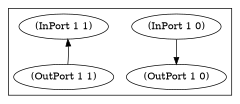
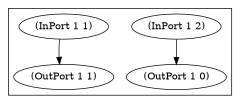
node "(InPort 1 0)": label "(InPort 1 0)" -> "(InPort 1 2)"
edge "(OutPort 1 1)" -> "(InPort 1 1)": reversed
